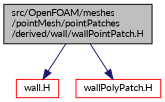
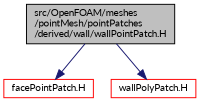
node "wall.H": label "wall.H" -> "facePointPatch.H"
